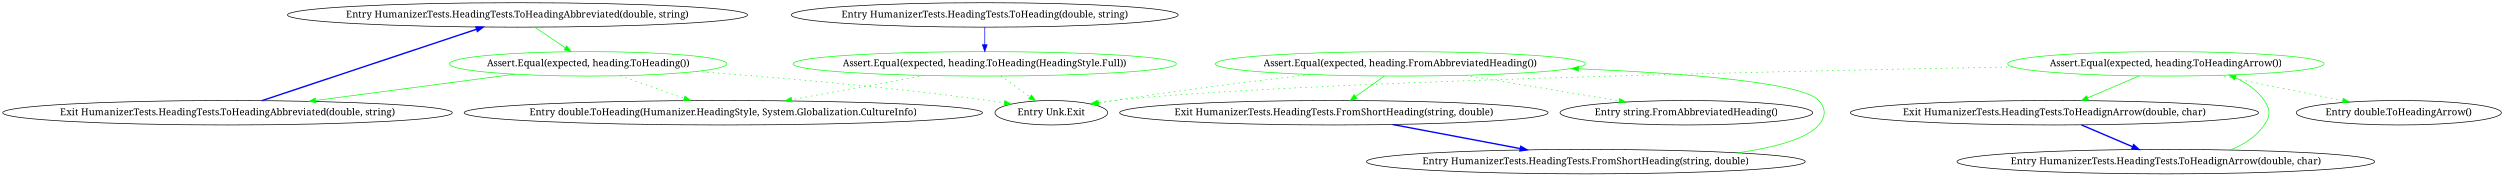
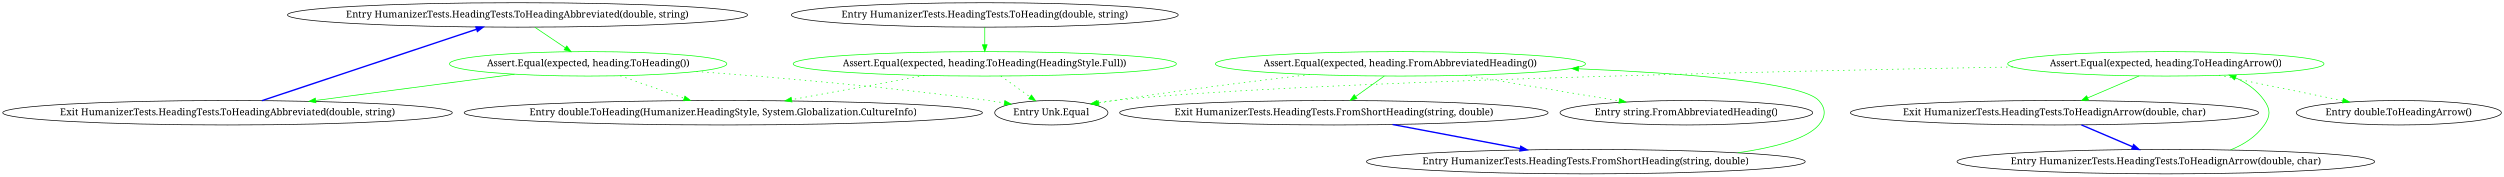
edge "Entry Humanizer.Tests.HeadingTests.ToHeading(double, string)" -> "Assert.Equal(expected, heading.ToHeading(HeadingStyle.Full))": color blue -> green
node "Entry Unk.Exit": label "Entry Unk.Exit" -> "Entry Unk.Equal"
